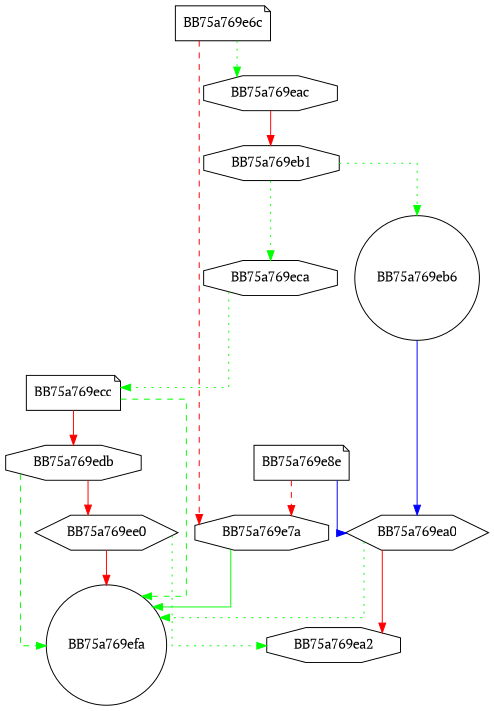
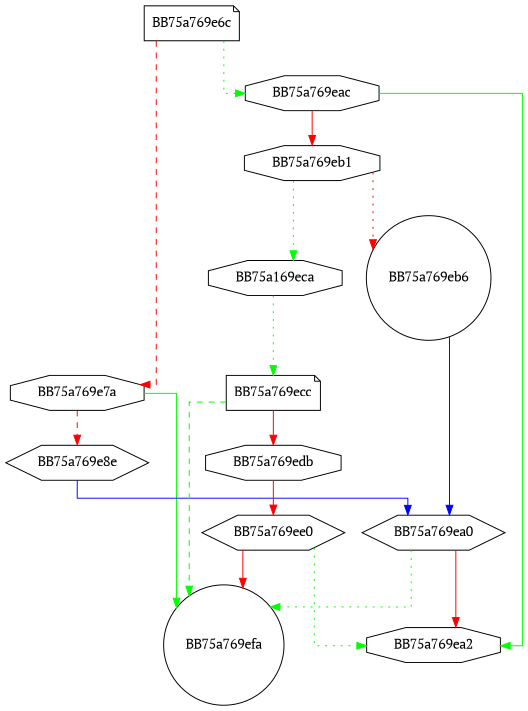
edge "BB75a769eb1" -> "BB75a769eb6": color green -> red
node "BB75a769eca": label "BB75a769eca" -> "BB75a169eca"
edge "BB75a769eac" -> "BB75a769ea2": added
node "BB75a769e8e": shape note -> hexagon
edge "BB75a769e8e" -> "BB75a769e7a": reversed
edge "BB75a769edb" -> "BB75a769efa": removed
